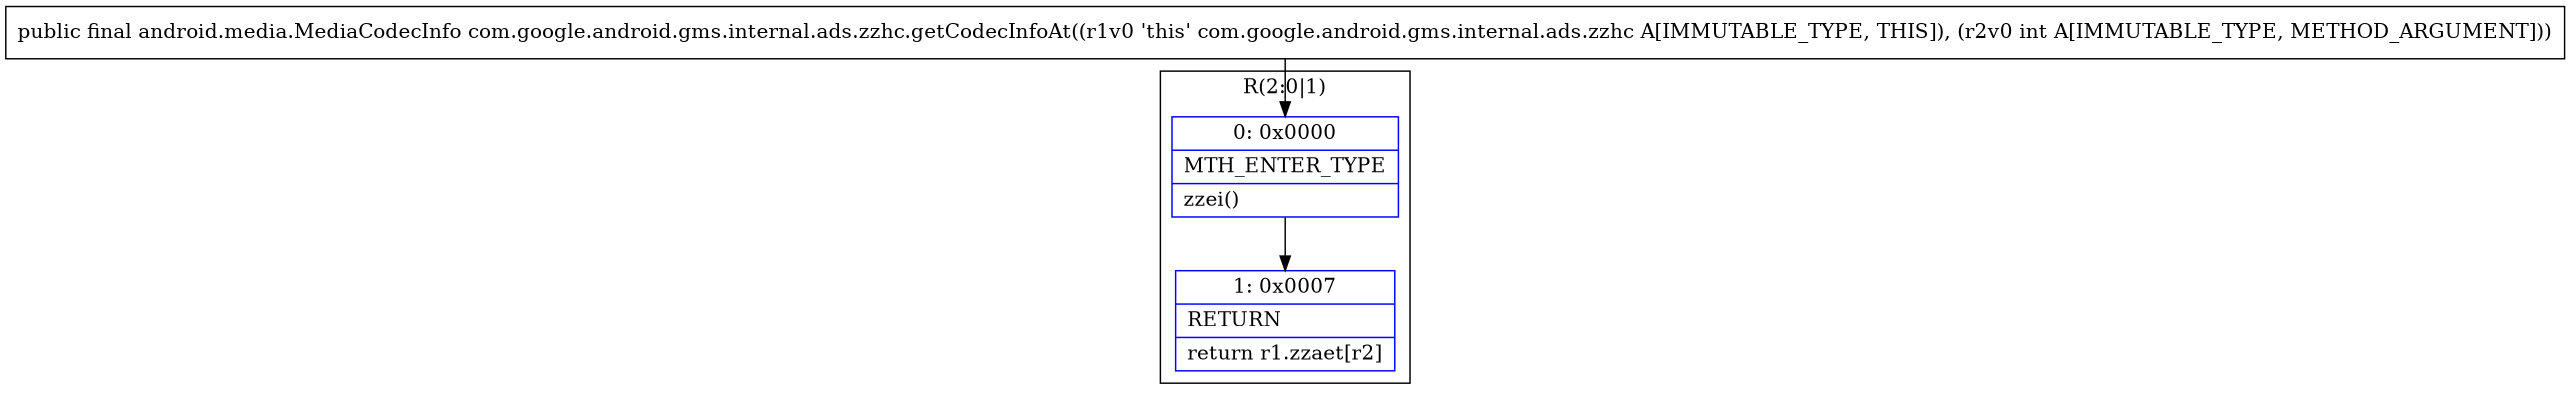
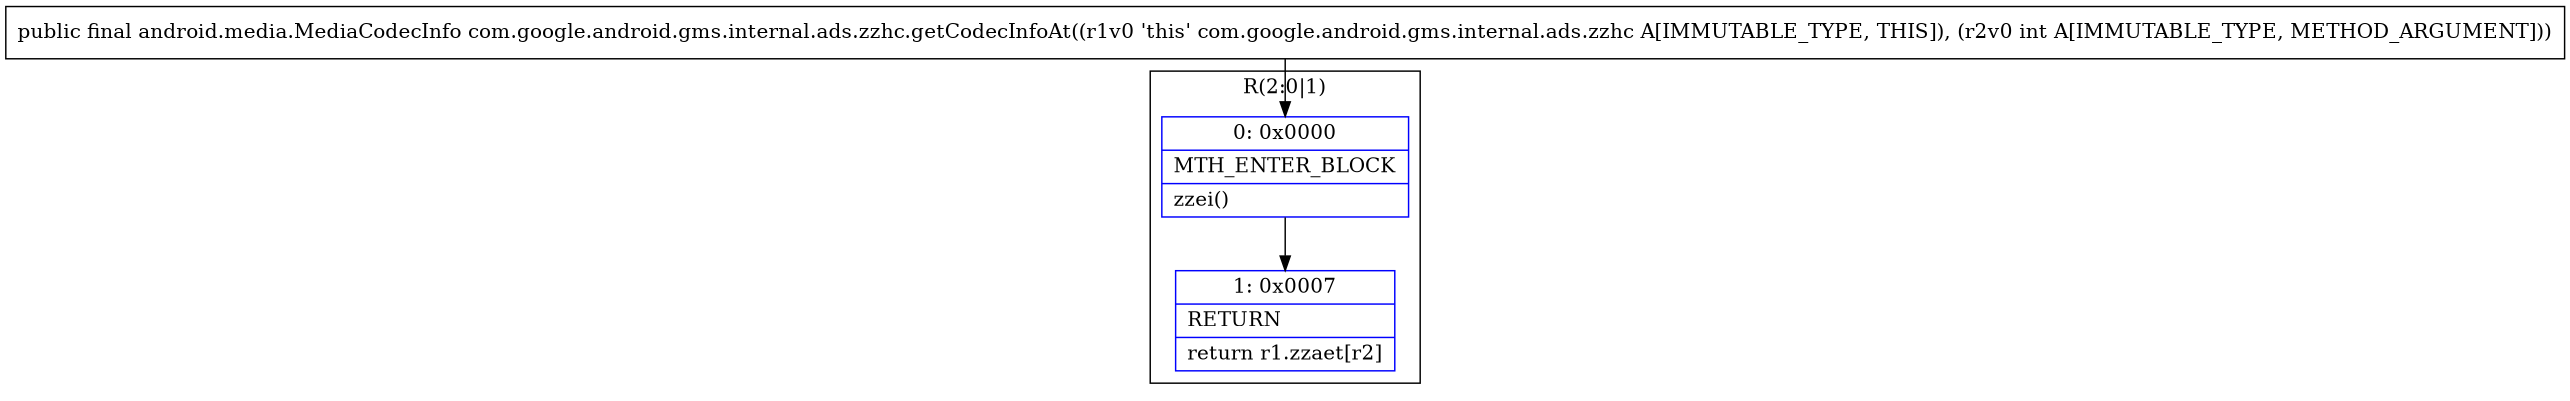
node "0: 0x0000": text "MTH_ENTER_TYPE" -> "MTH_ENTER_BLOCK"
